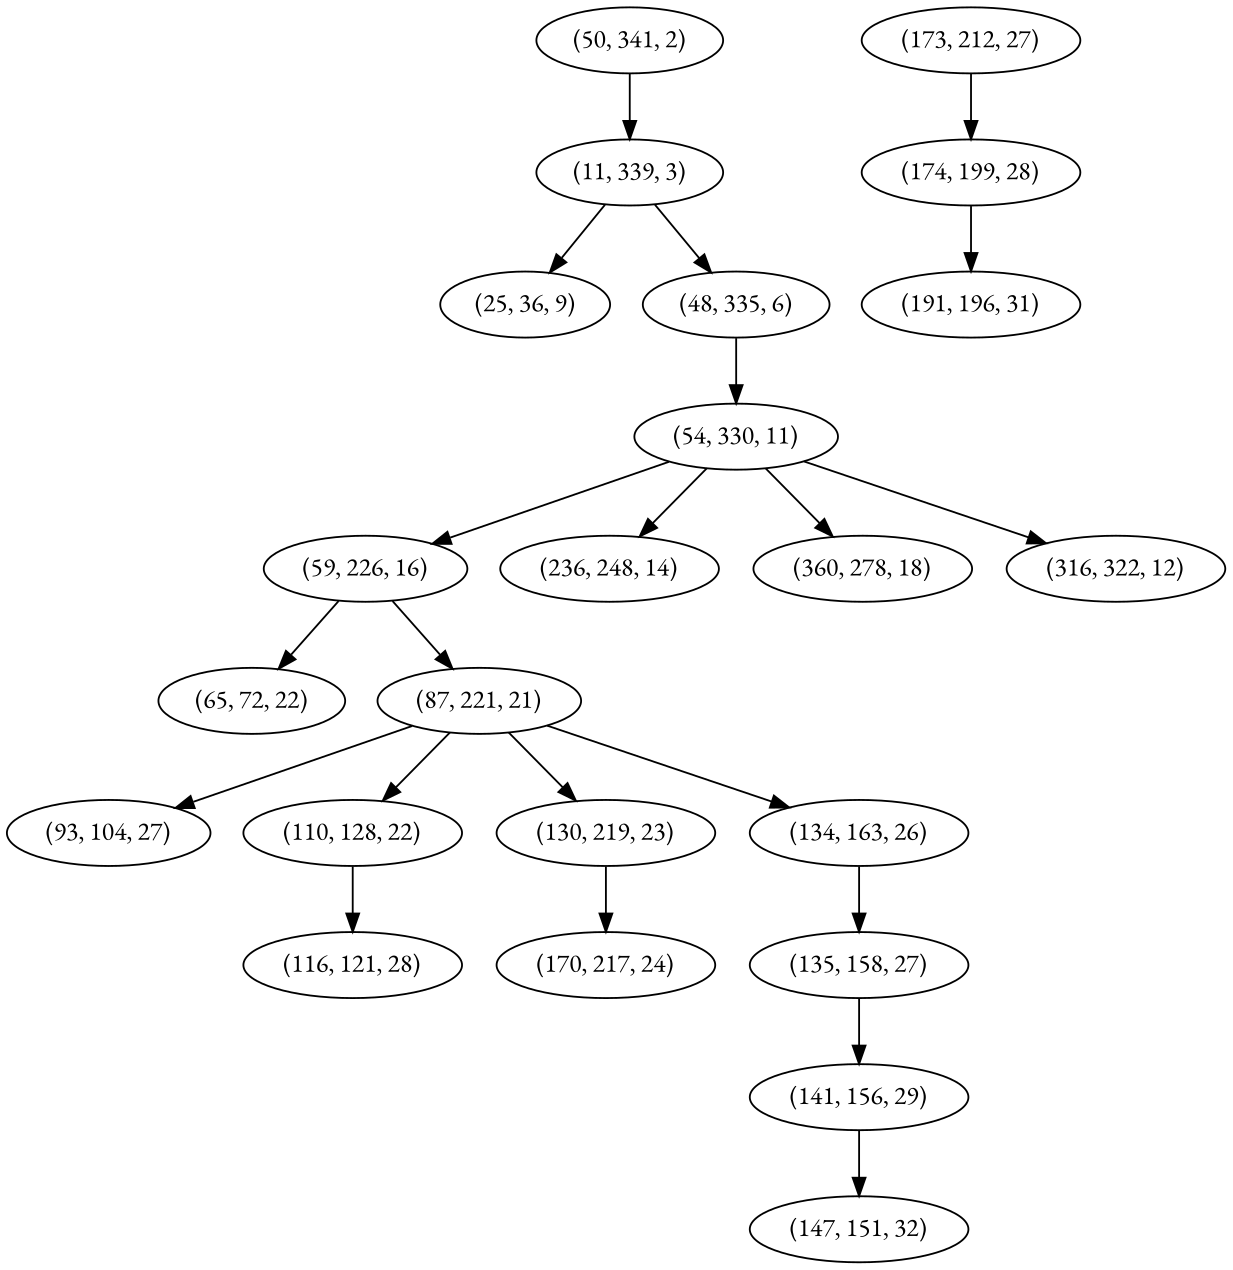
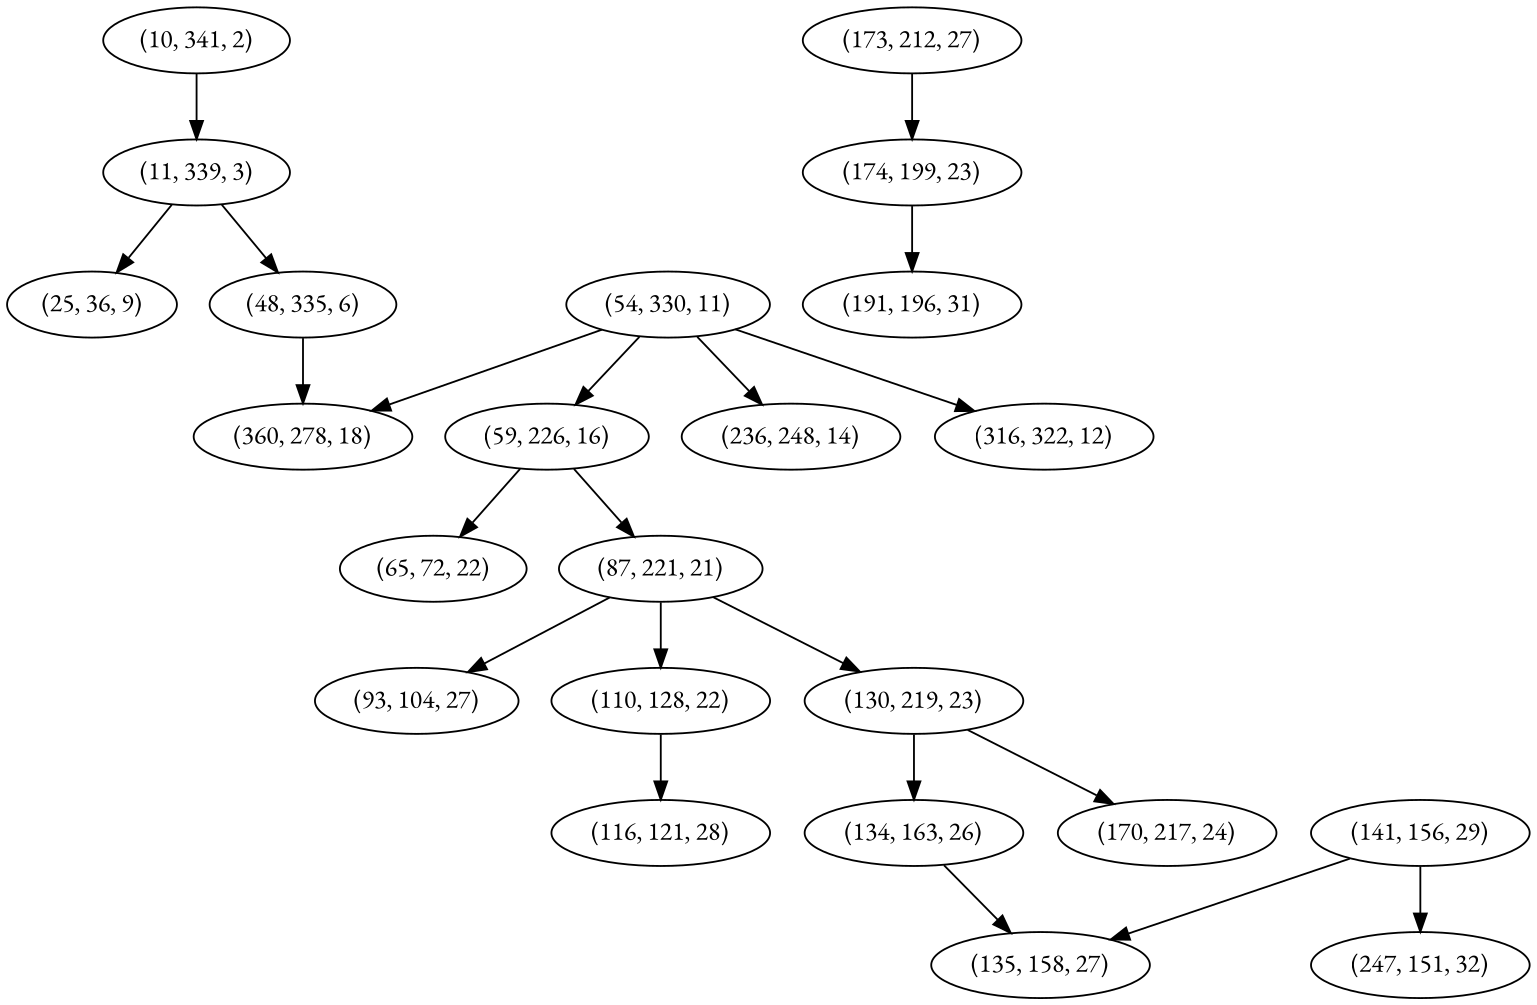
node "(50, 341, 2)": label "(50, 341, 2)" -> "(10, 341, 2)"
node "(174, 199, 28)": label "(174, 199, 28)" -> "(174, 199, 23)"
edge "(48, 335, 6)" -> "(54, 330, 11)": now "(48, 335, 6)" -> "(360, 278, 18)"
edge "(87, 221, 21)" -> "(134, 163, 26)": now "(130, 219, 23)" -> "(134, 163, 26)"
edge "(135, 158, 27)" -> "(141, 156, 29)": reversed
node "(147, 151, 32)": label "(147, 151, 32)" -> "(247, 151, 32)"
